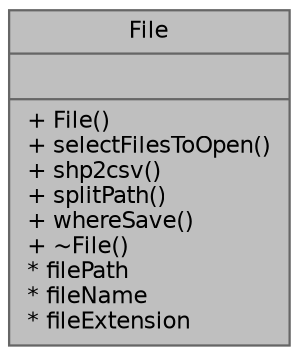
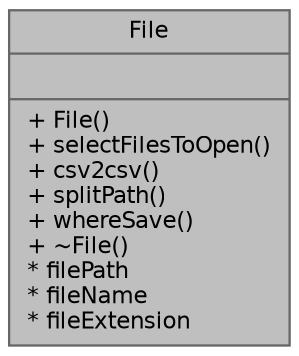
node "File": text "+ shp2csv()" -> "+ csv2csv()"
